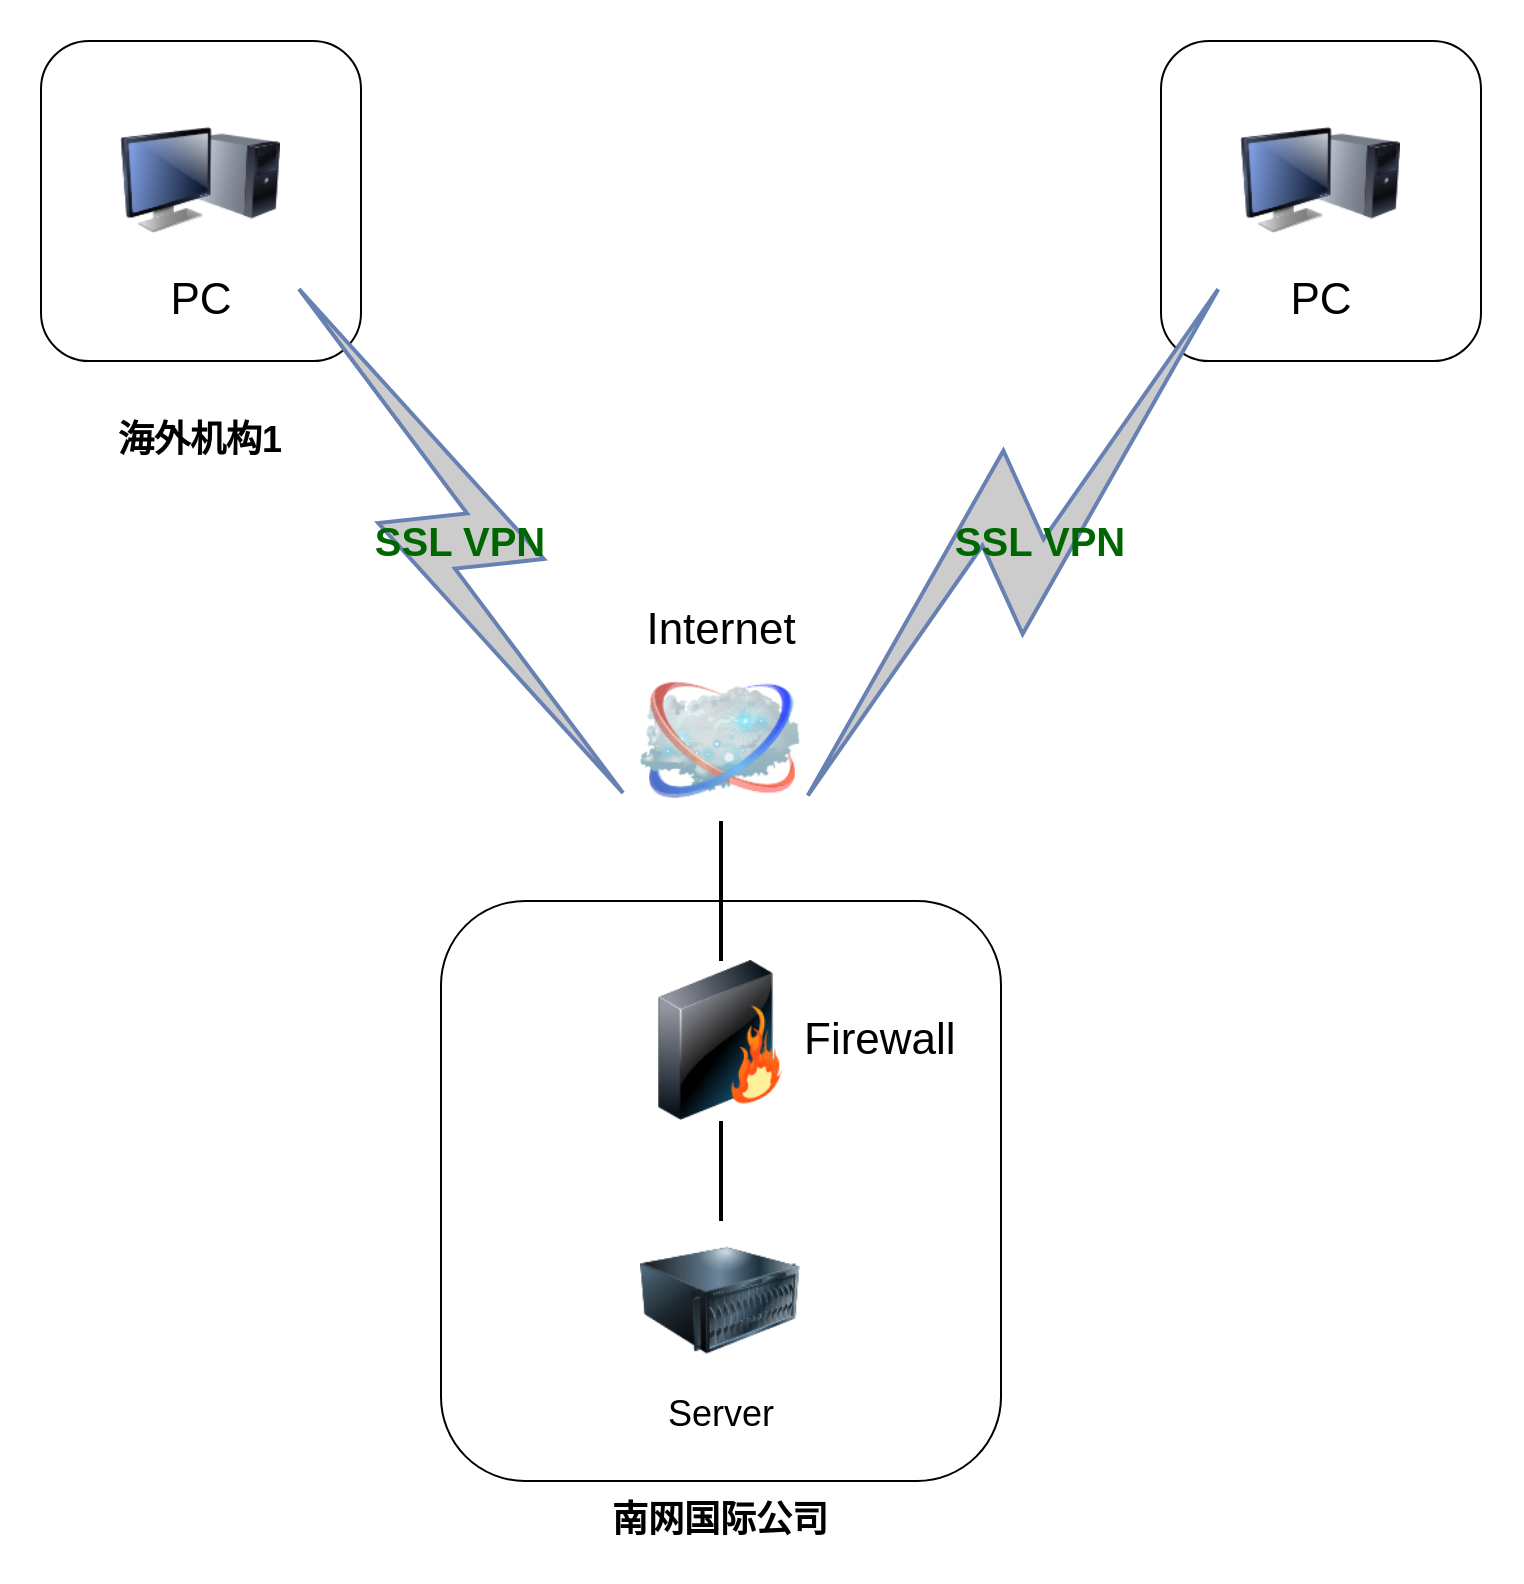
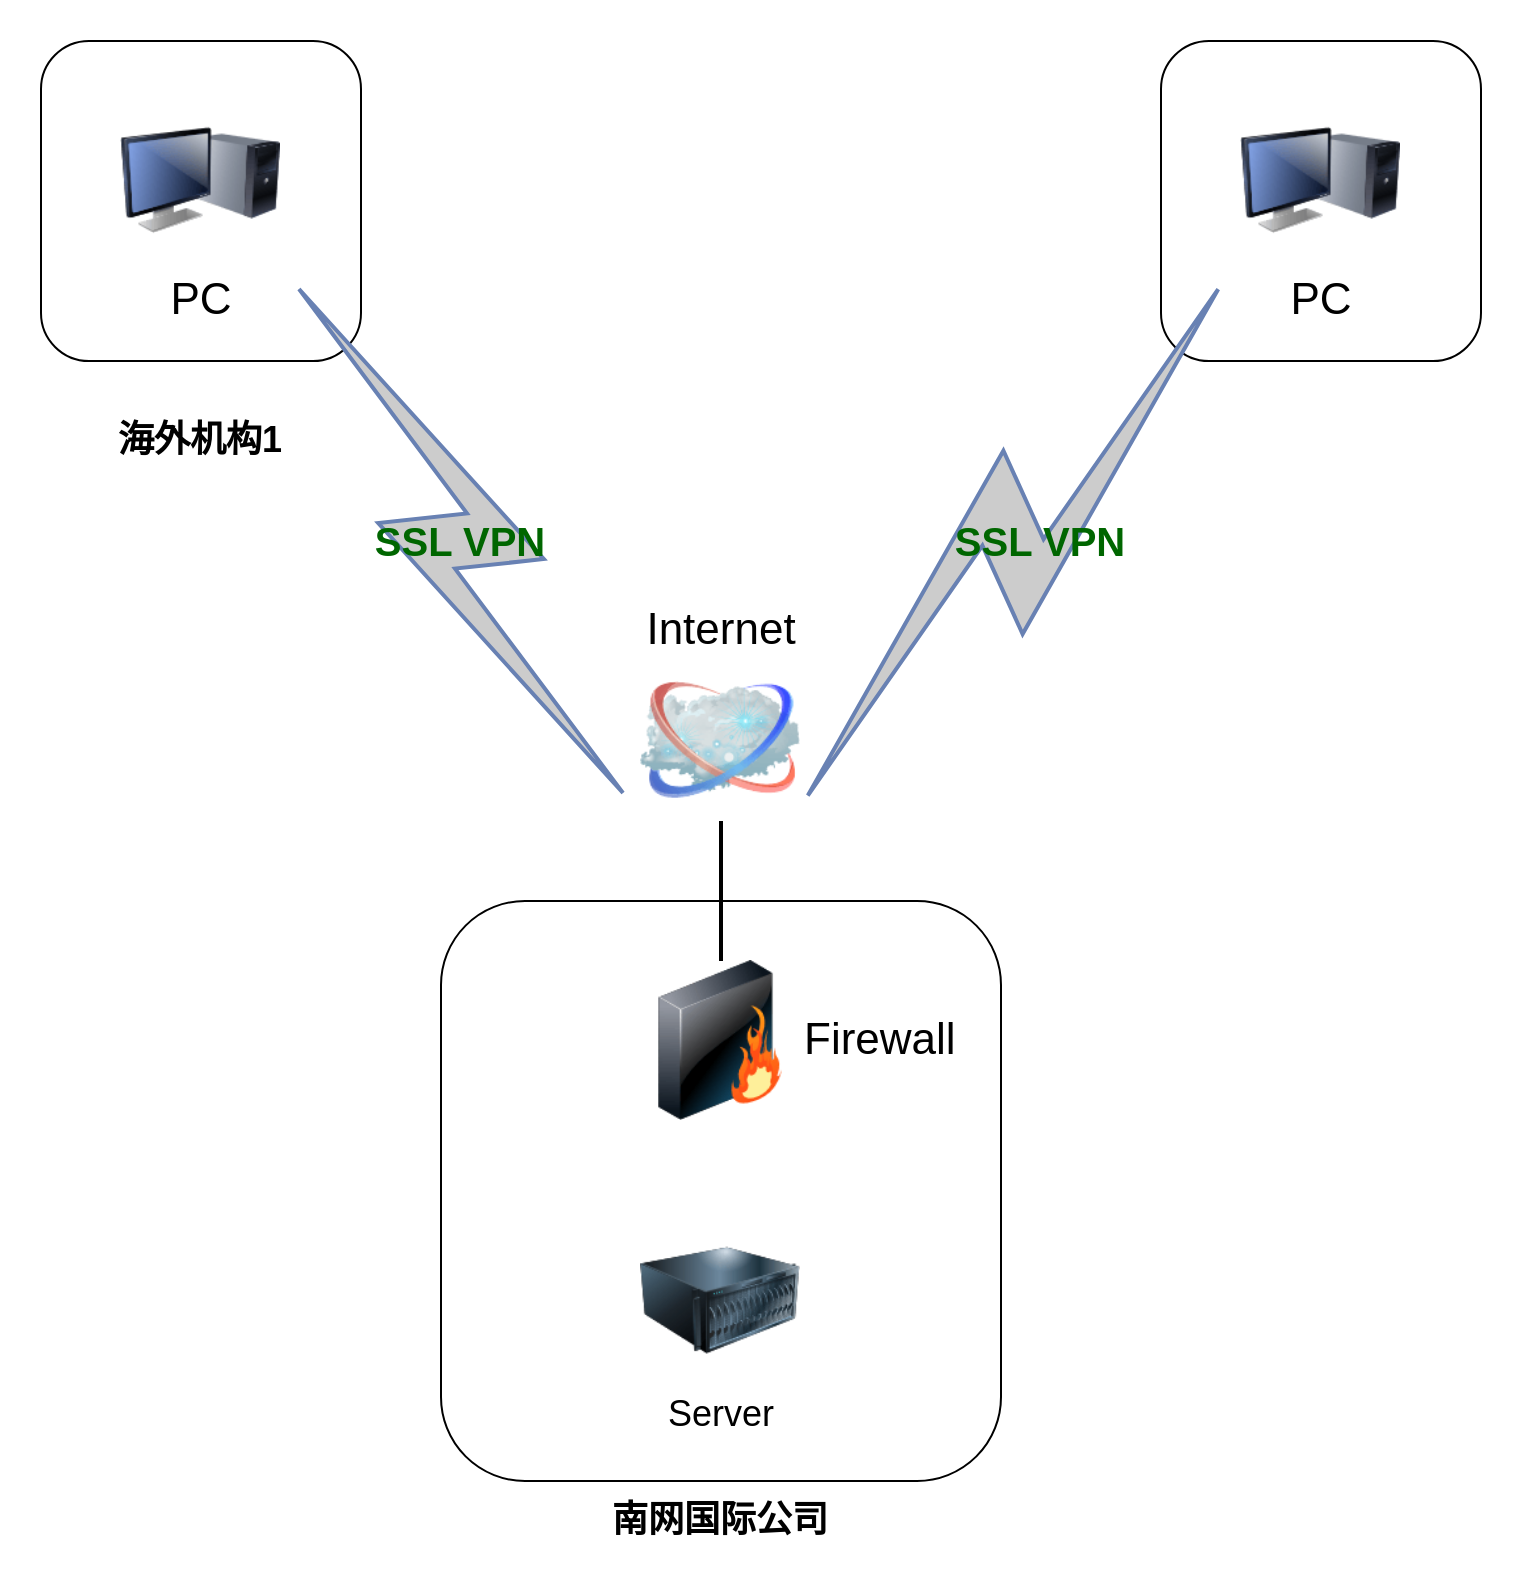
edge "Firewall" -- "Server": removed
